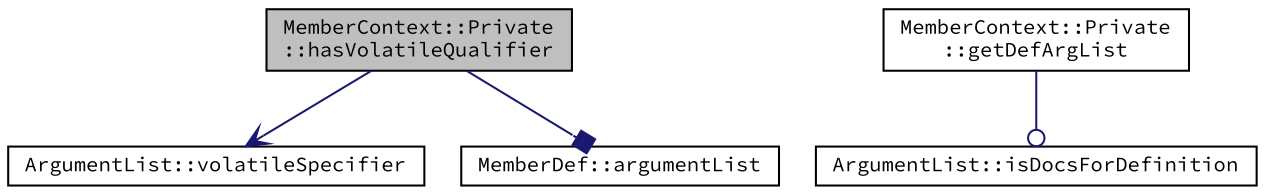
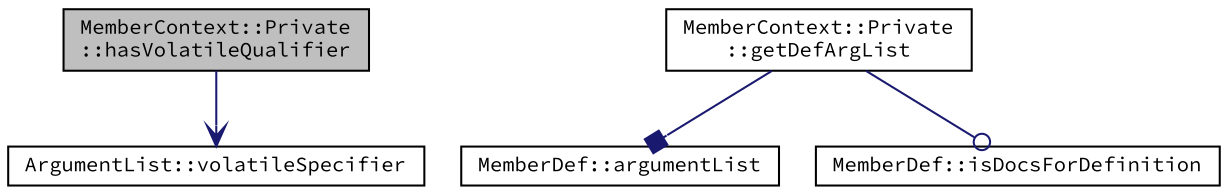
edge "MemberContext::Private ::hasVolatileQualifier" -> "MemberDef::argumentList": now "MemberContext::Private ::getDefArgList" -> "MemberDef::argumentList"
node "ArgumentList::isDocsForDefinition": label "ArgumentList::isDocsForDefinition" -> "MemberDef::isDocsForDefinition"
